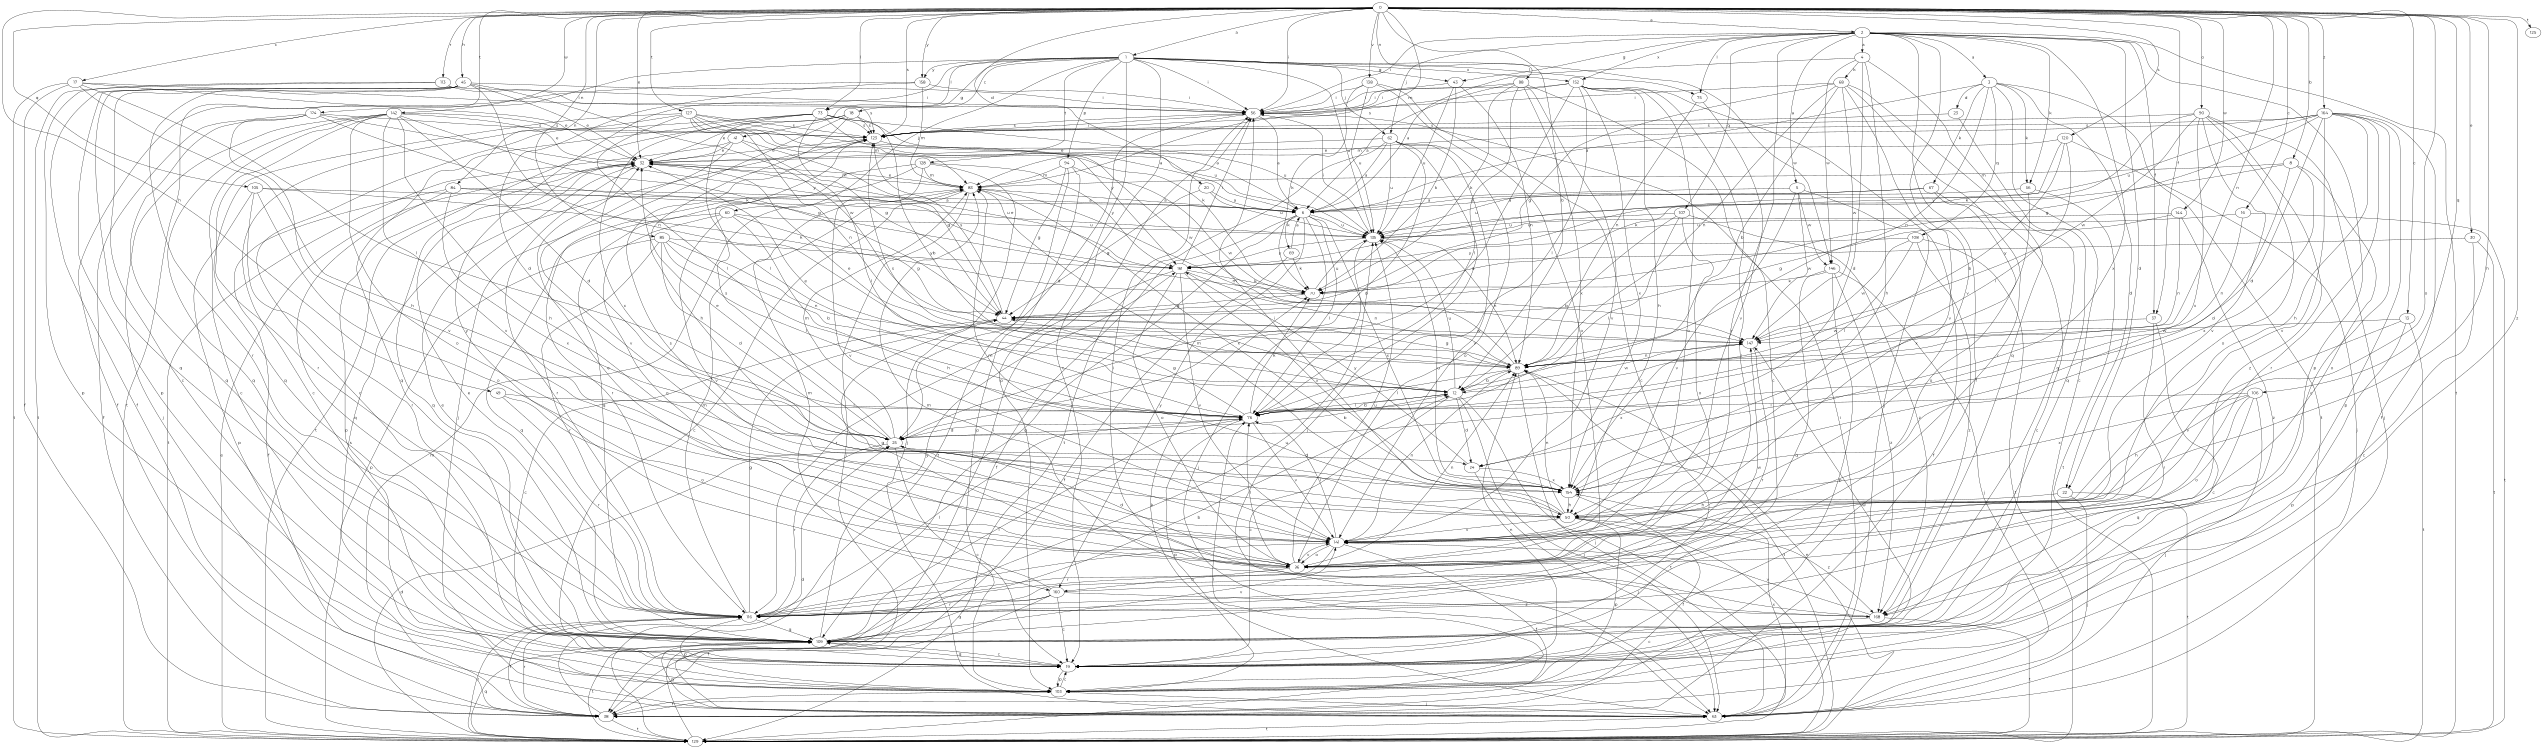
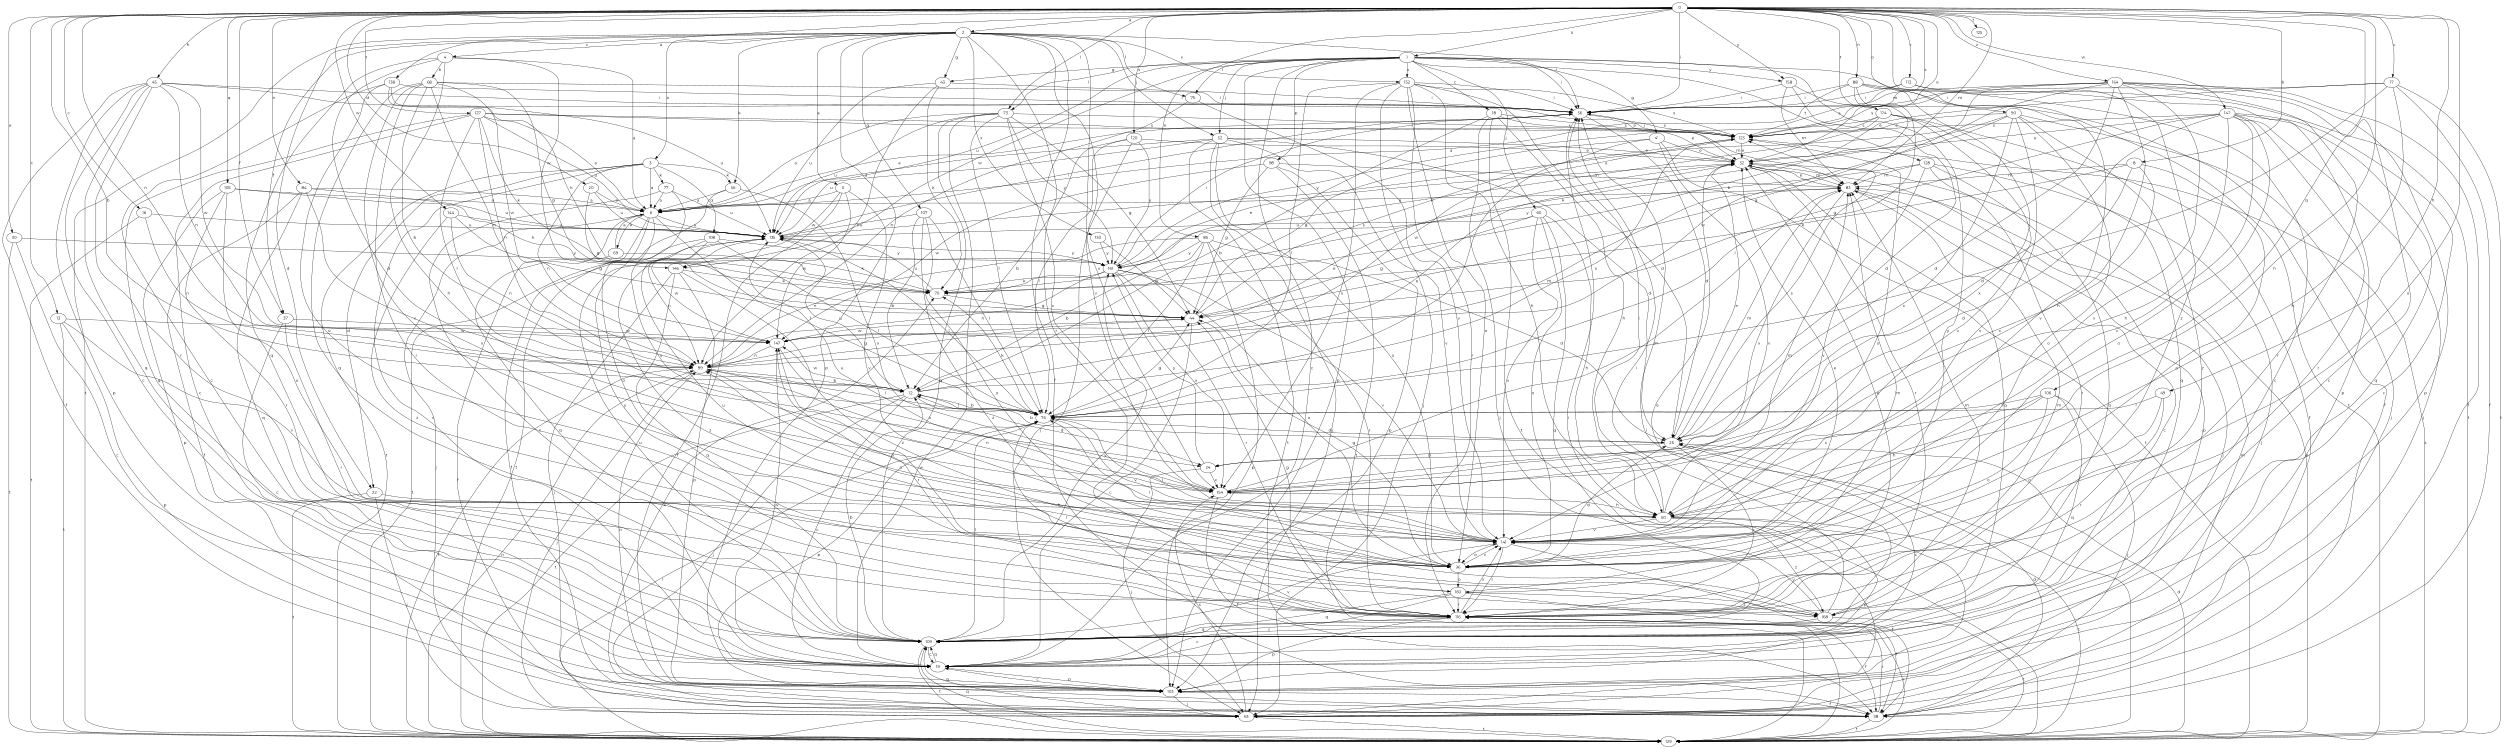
node "23": removed
edge "164" -> "83": now "164" -> "56"
node "94": label "94" -> "98"
node "67": label "67" -> "77"
node "153": added
